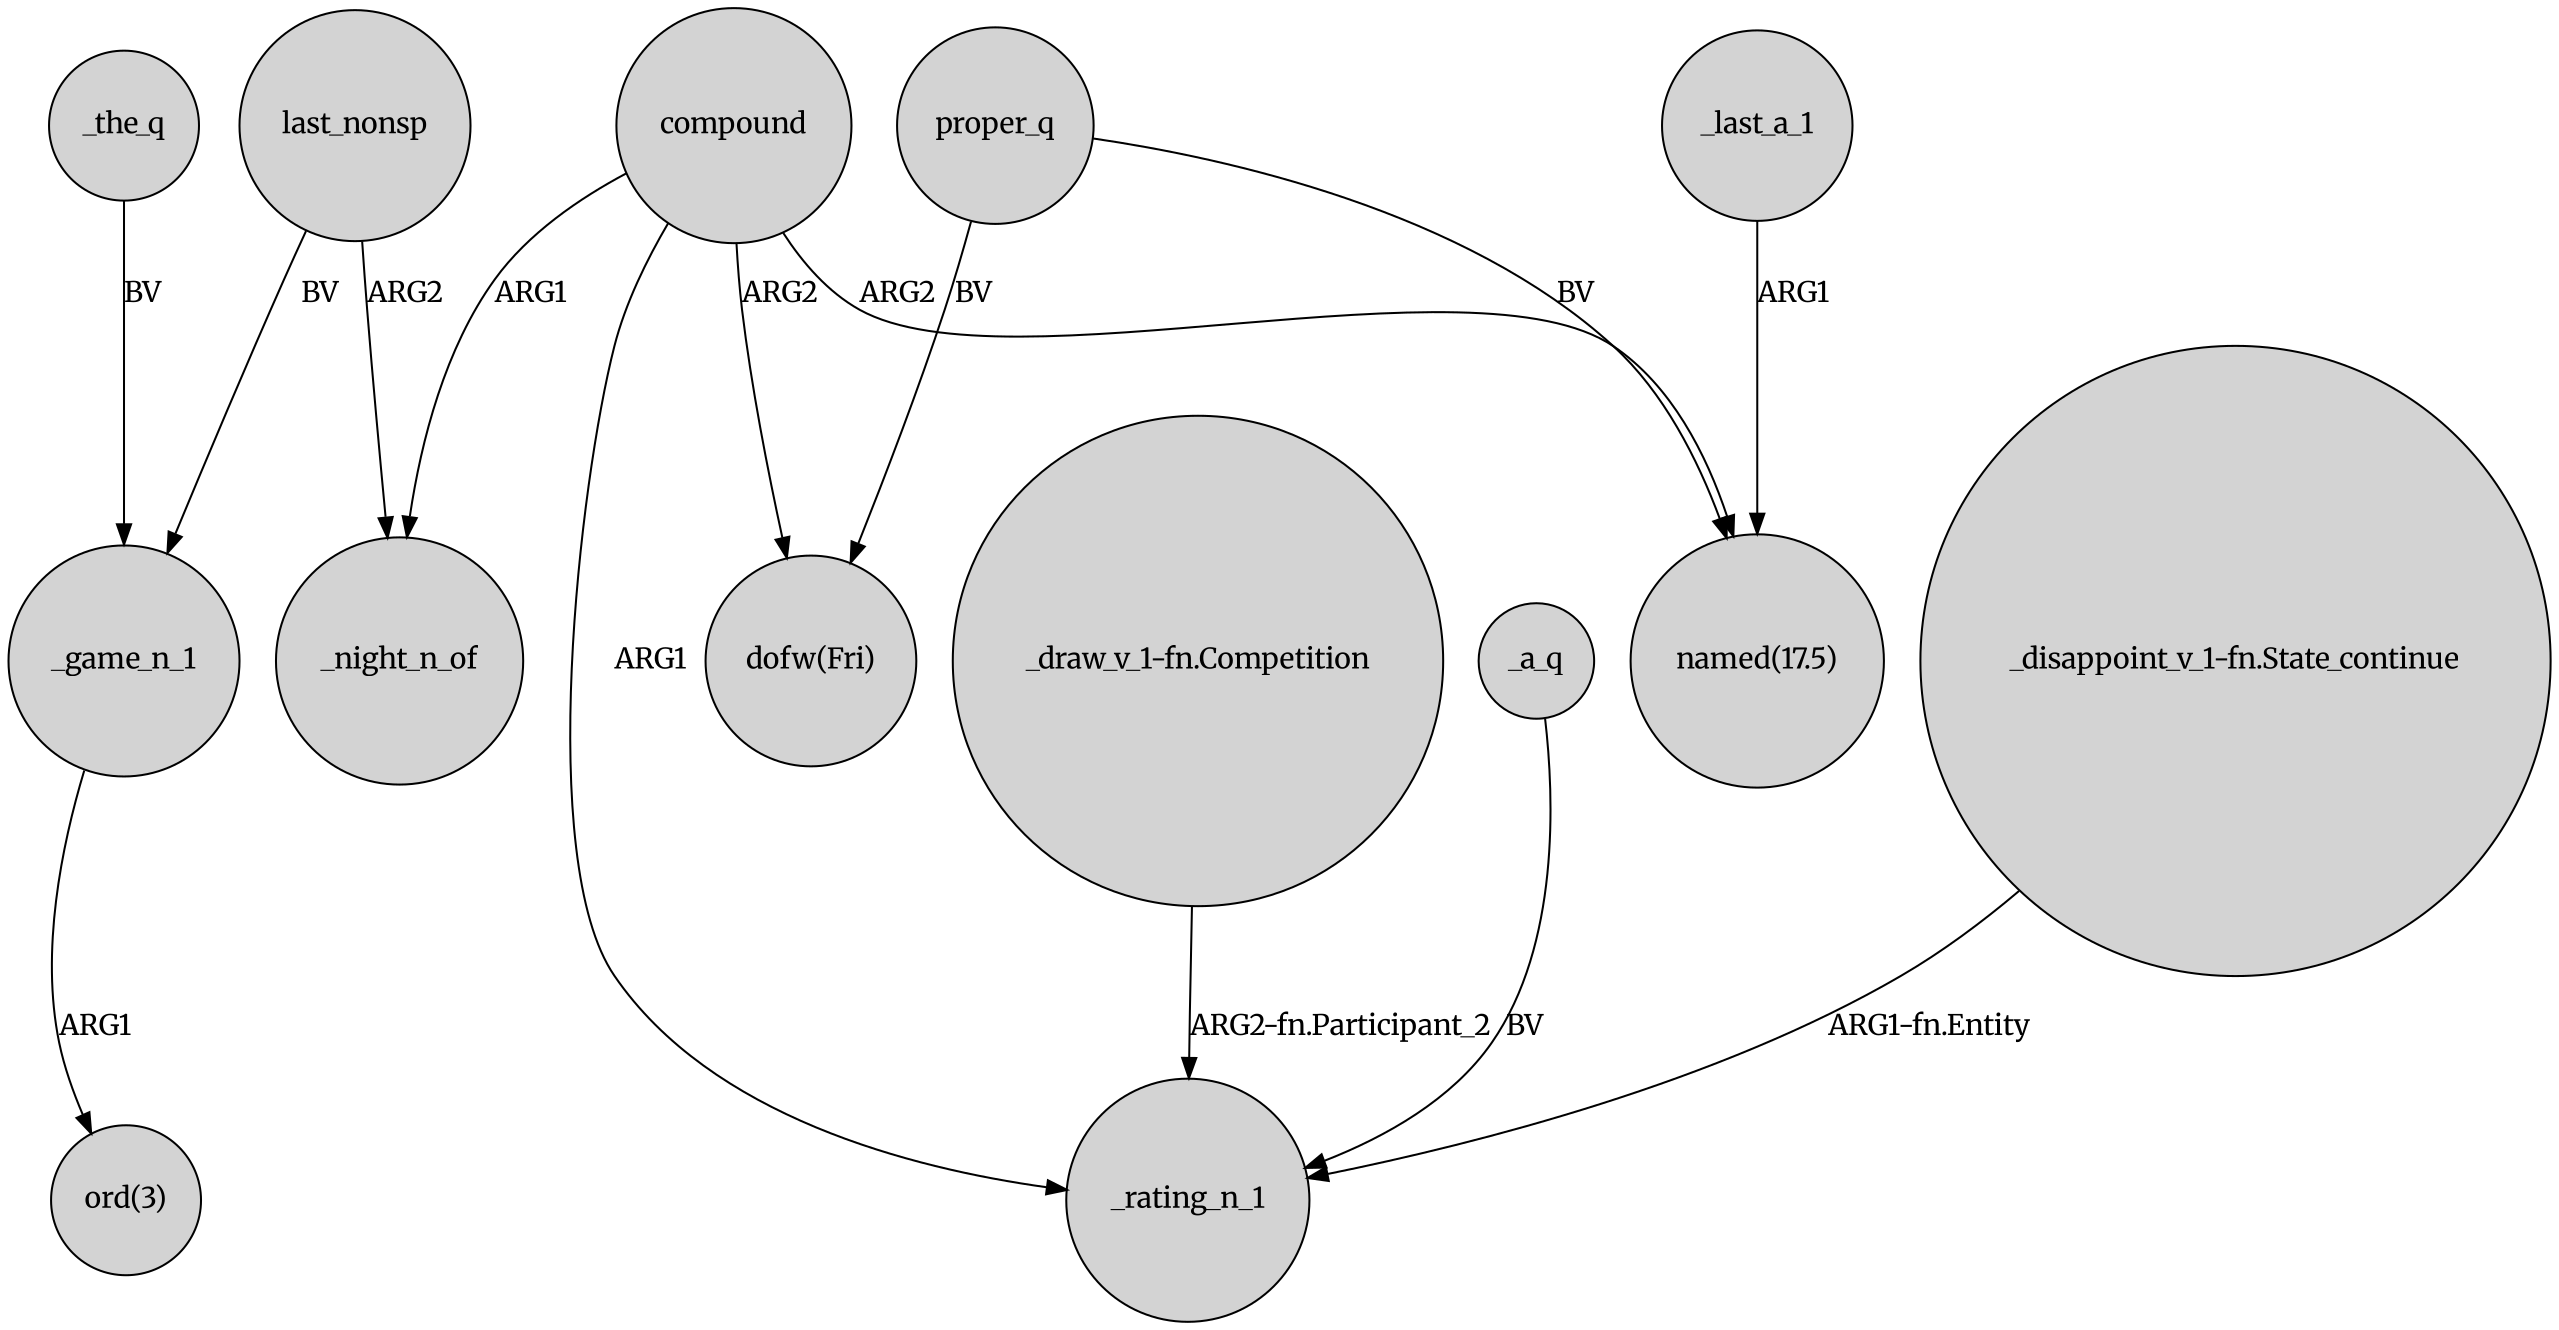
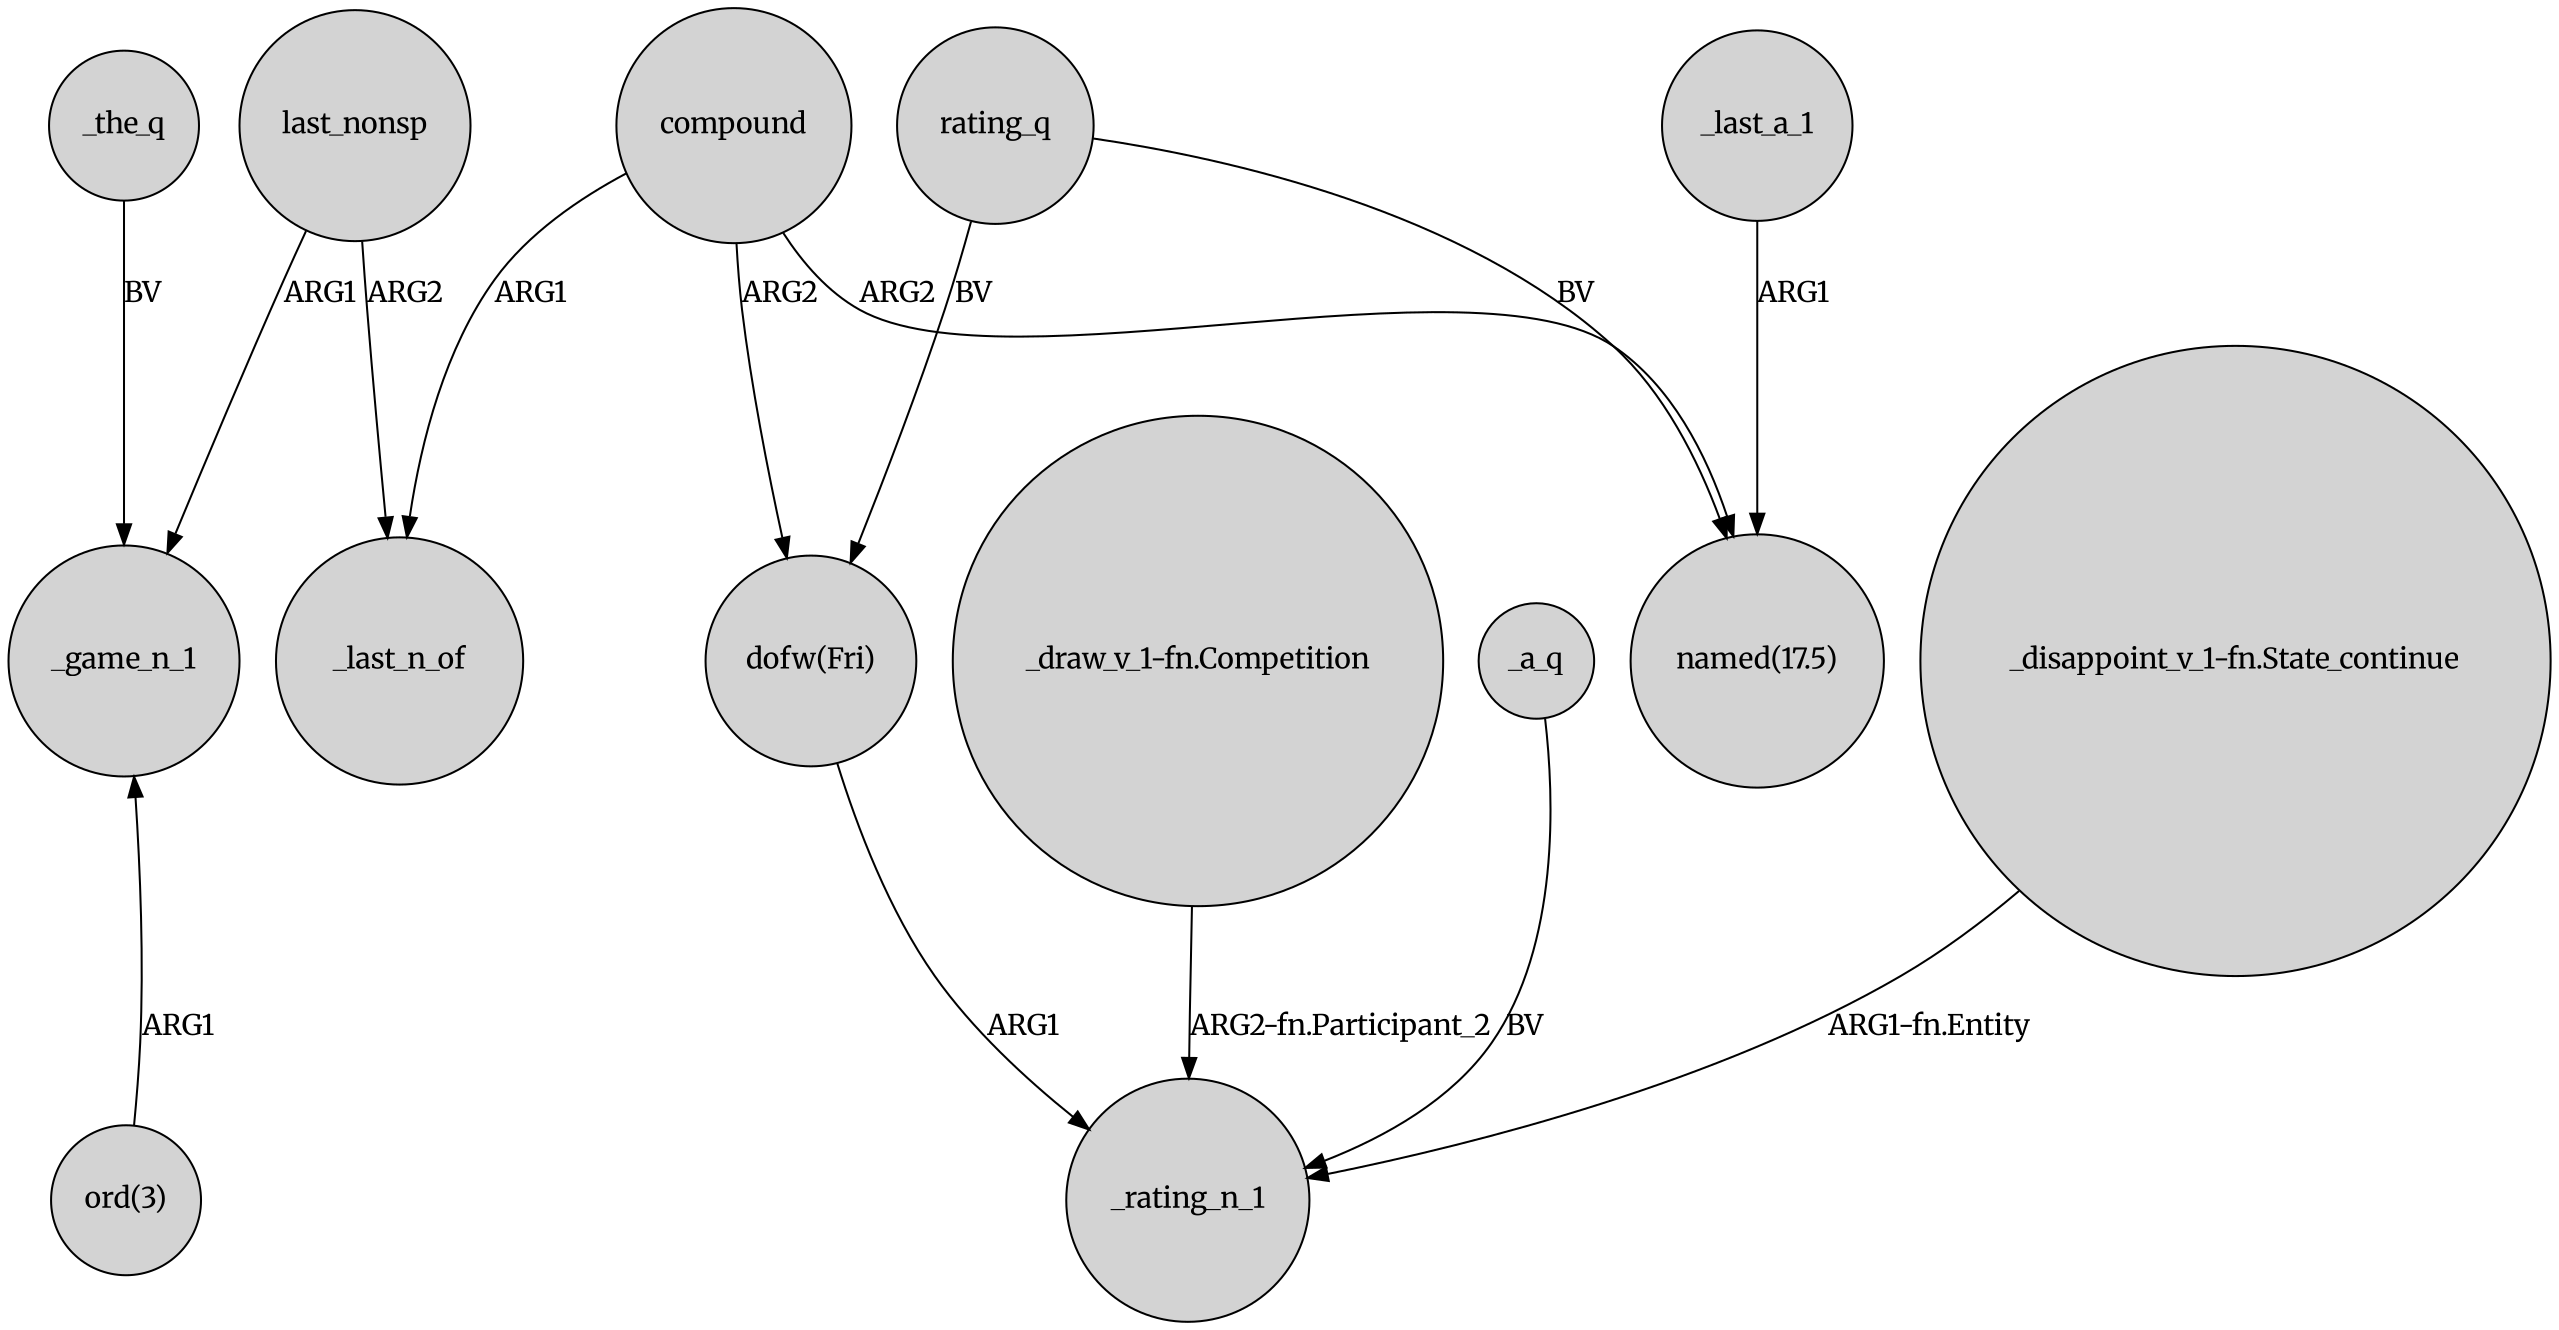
node "proper_q": label "proper_q" -> "rating_q"
edge "last_nonsp" -> "_game_n_1": label "BV" -> "ARG1"
node "_night_n_of": label "_night_n_of" -> "_last_n_of"
edge "compound" -> "_rating_n_1": now "dofw(Fri)" -> "_rating_n_1"
edge "_game_n_1" -> "ord(3)": reversed
